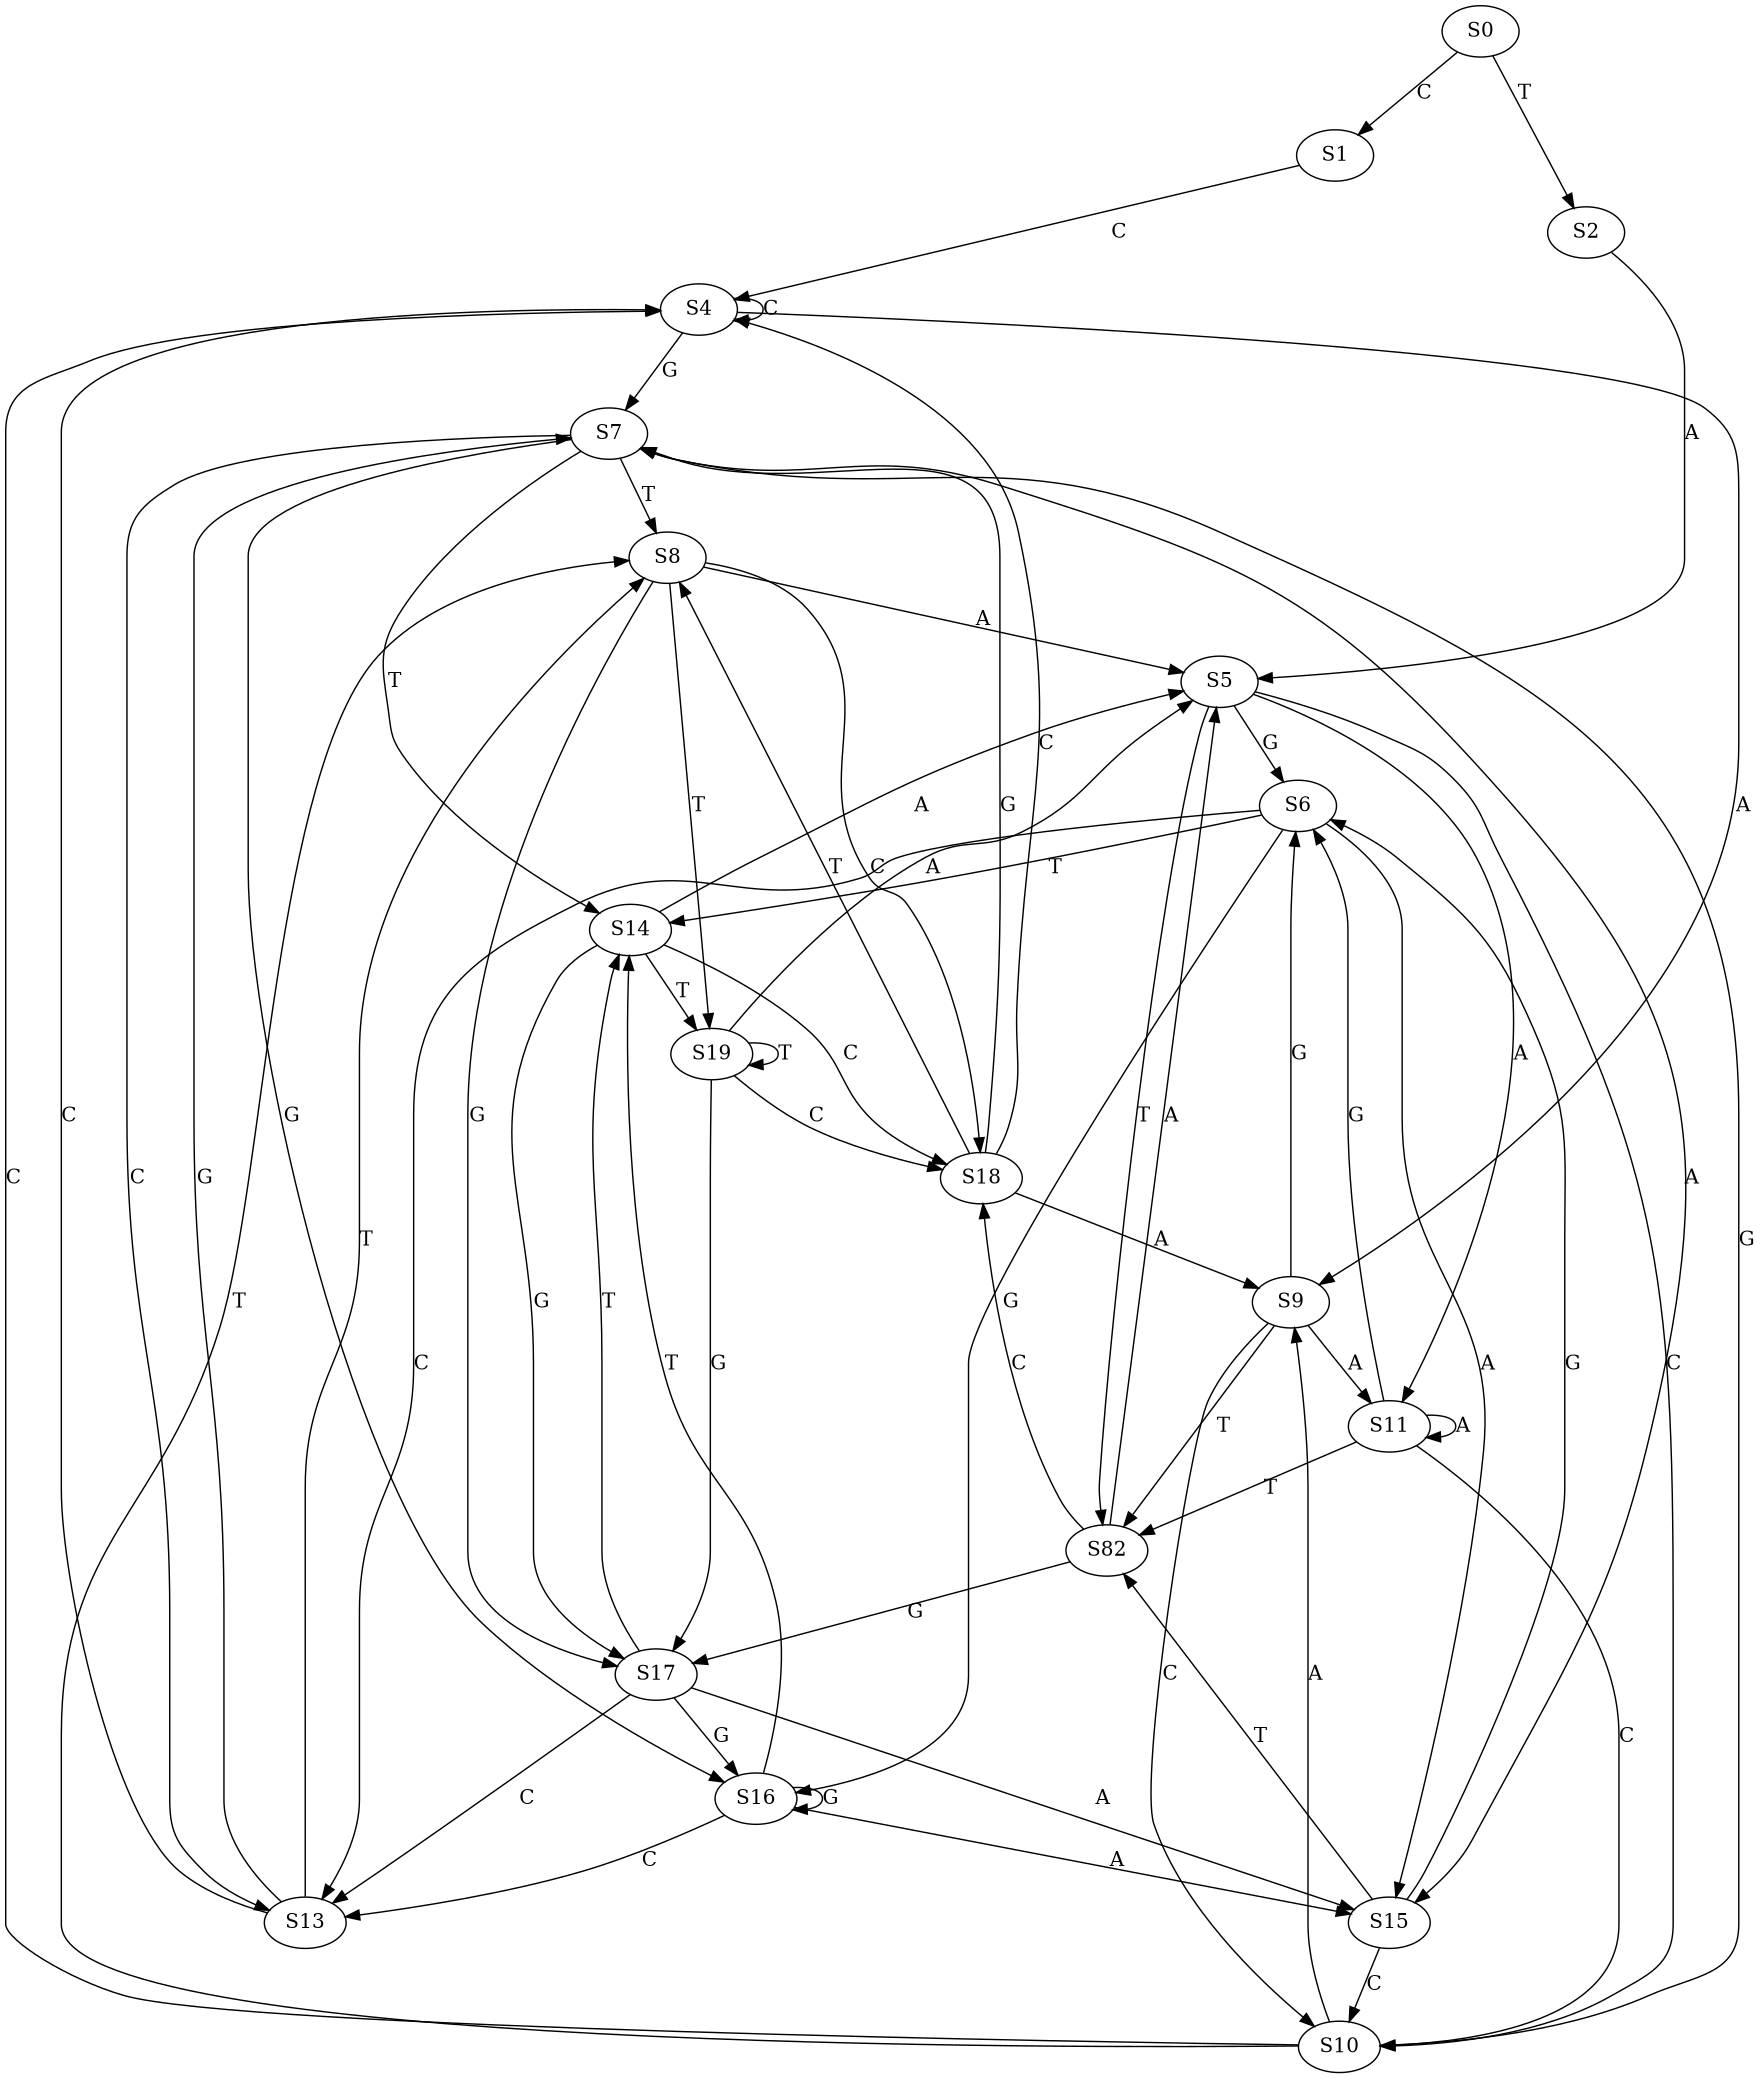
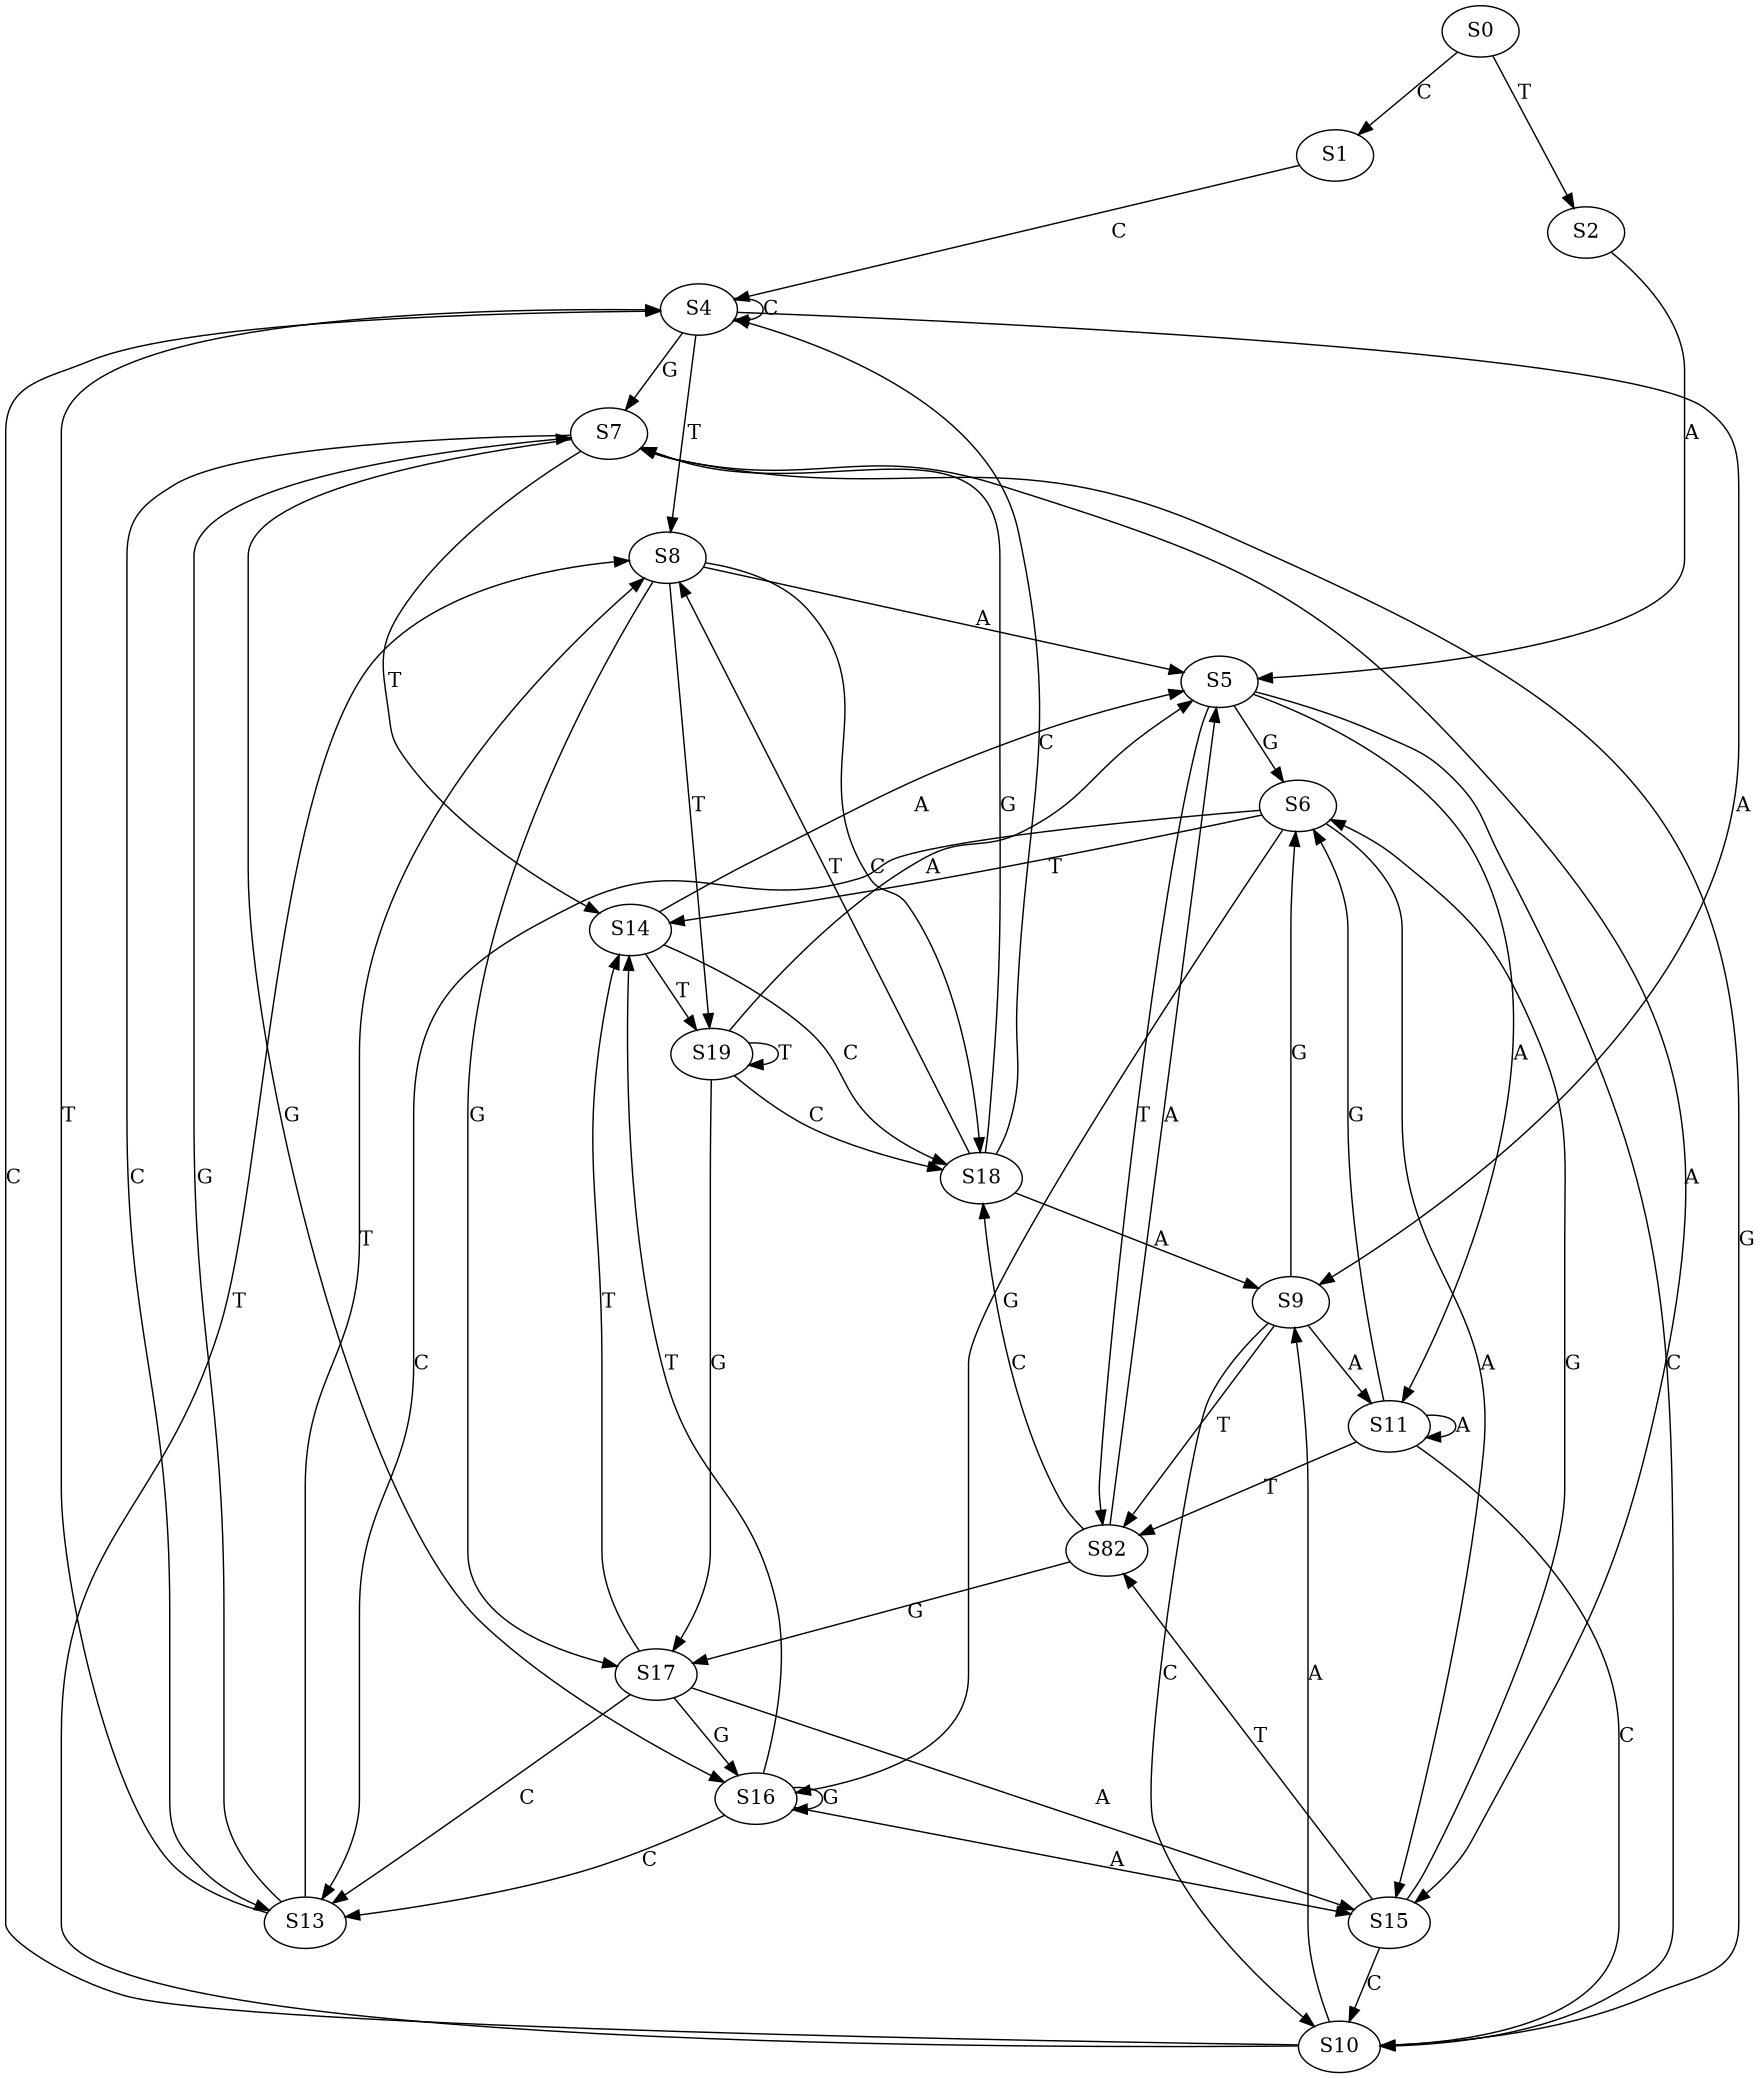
edge "S7" -> "S8": now "S4" -> "S8"
edge "S13" -> "S4": label "C" -> "T"
edge "S14" -> "S17": removed, label "G"
